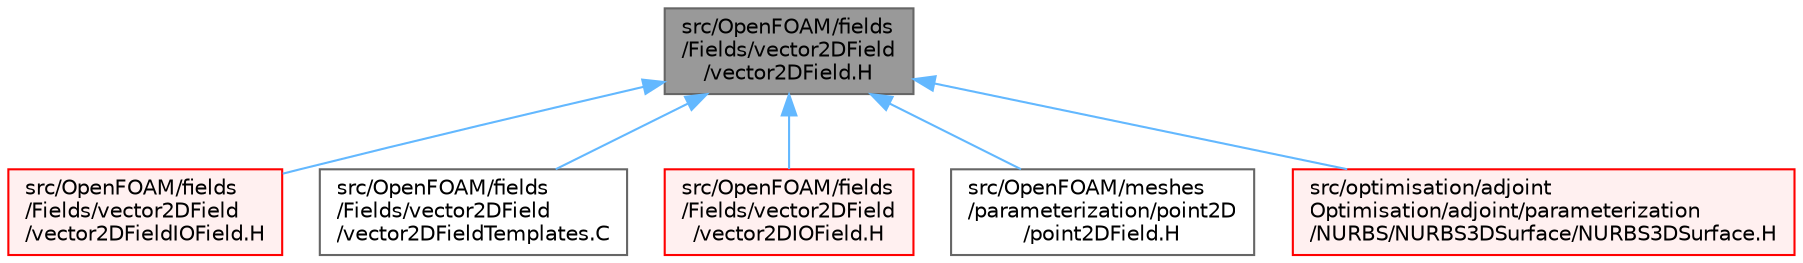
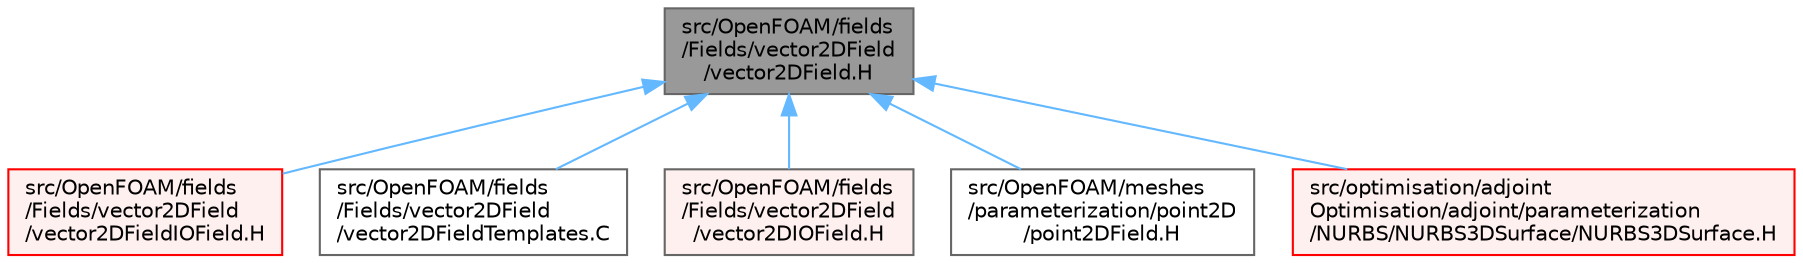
node "src/OpenFOAM/fields /Fields/vector2DField /vector2DIOField.H": color red -> grey40
